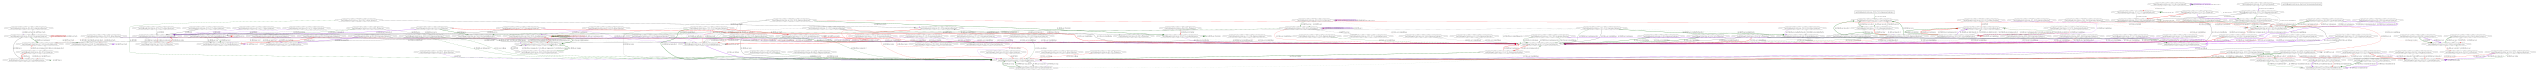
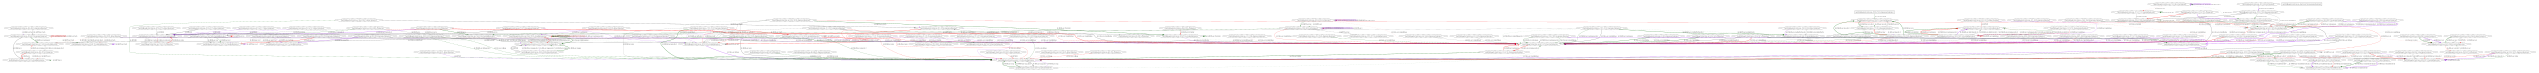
edge "/opt/t/debug/src/common.js_211:1,232:2_FunctionDeclaration" -> "/opt/t/debug/src/common.js_60:1,147:2_FunctionDeclaration": now "/opt/t/debug/src/common.js_226:3,228:4_IfStatement" -> "/opt/t/debug/src/common.js_60:1,147:2_FunctionDeclaration"
